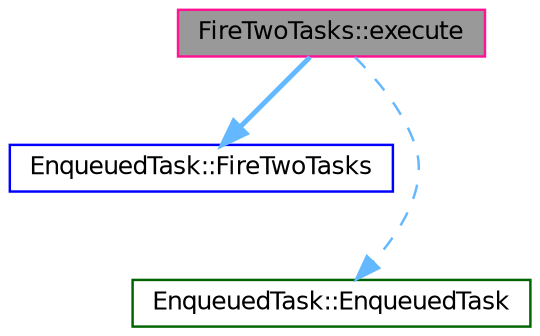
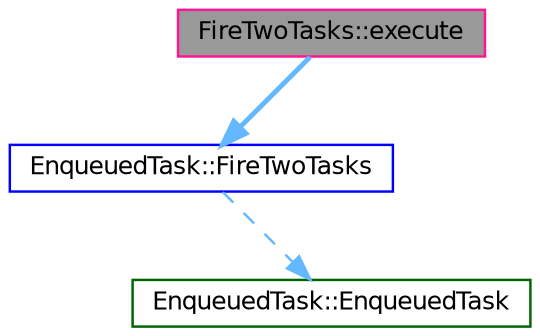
edge "FireTwoTasks::execute" -> "EnqueuedTask::EnqueuedTask": now "EnqueuedTask::FireTwoTasks" -> "EnqueuedTask::EnqueuedTask"
